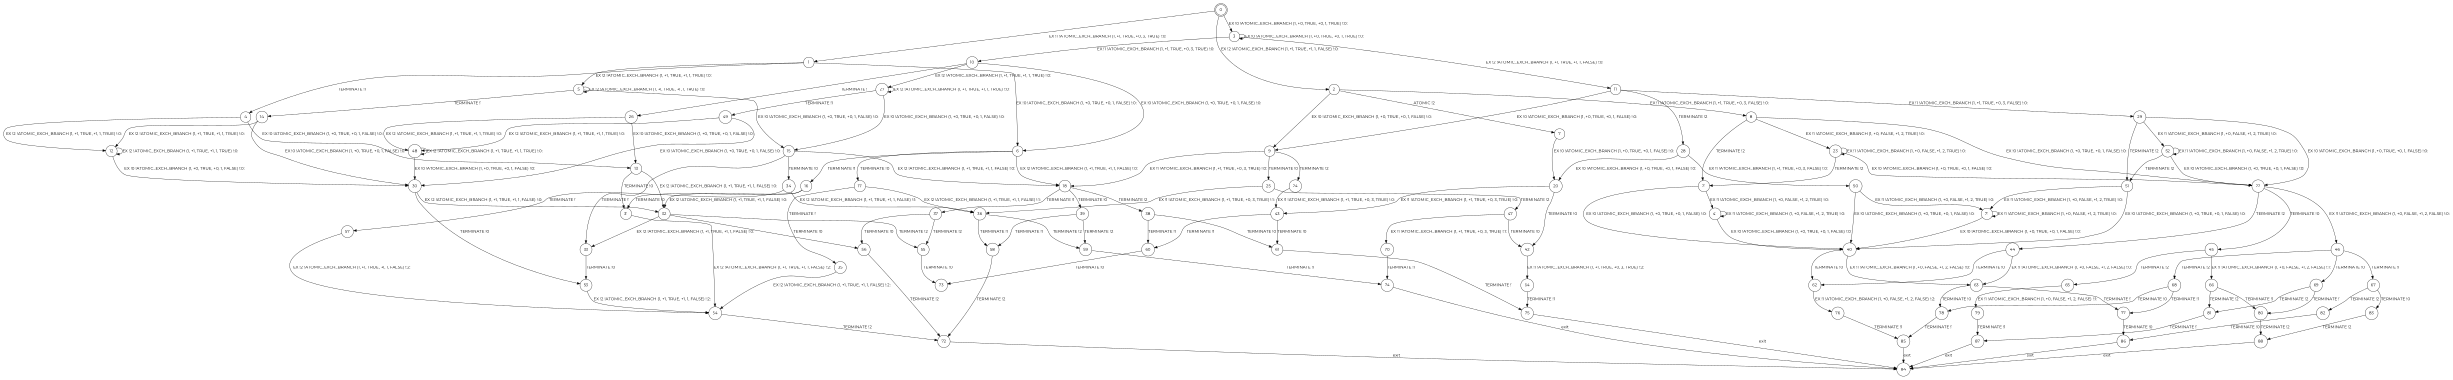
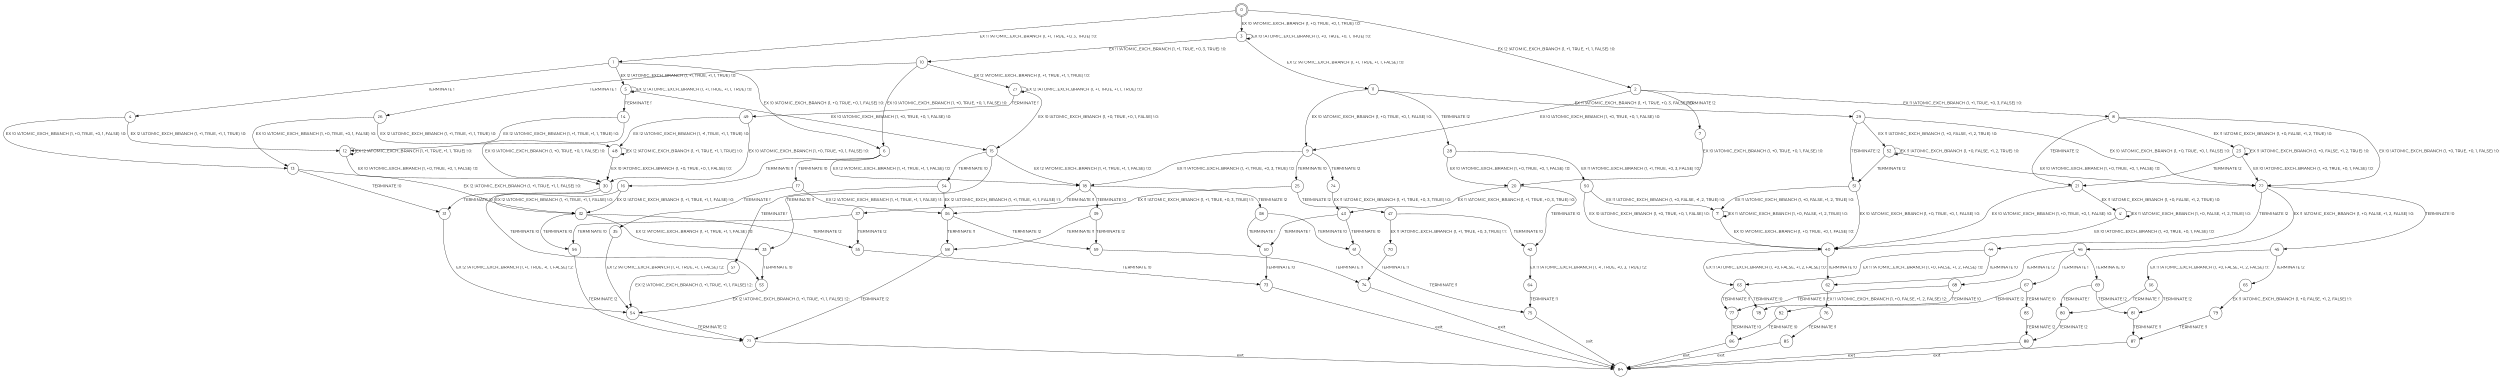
edge "2" -> "7": label "ATOMIC !2" -> "TERMINATE !2"
edge "78" -> "85": removed, label "TERMINATE !1"
edge "73" -> "84": added, label "exit"
